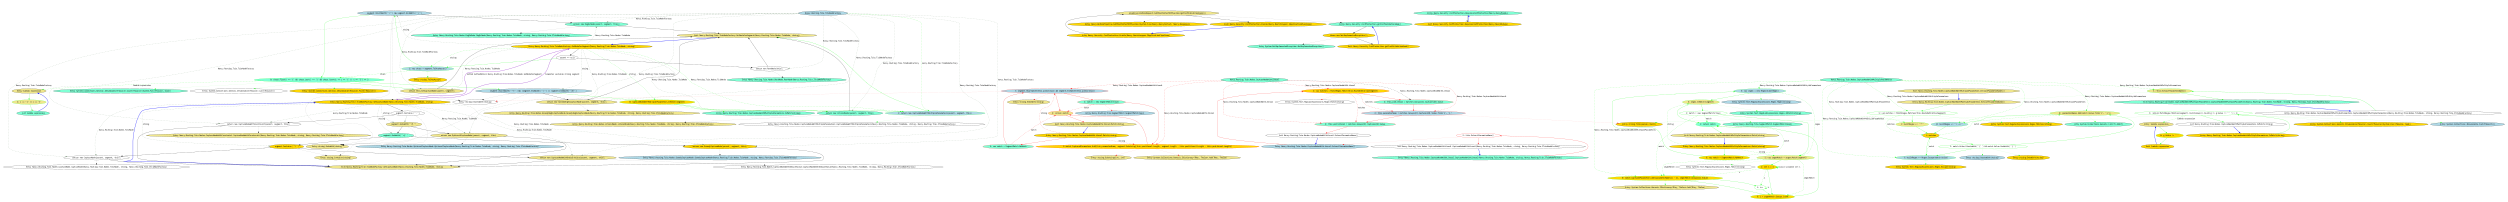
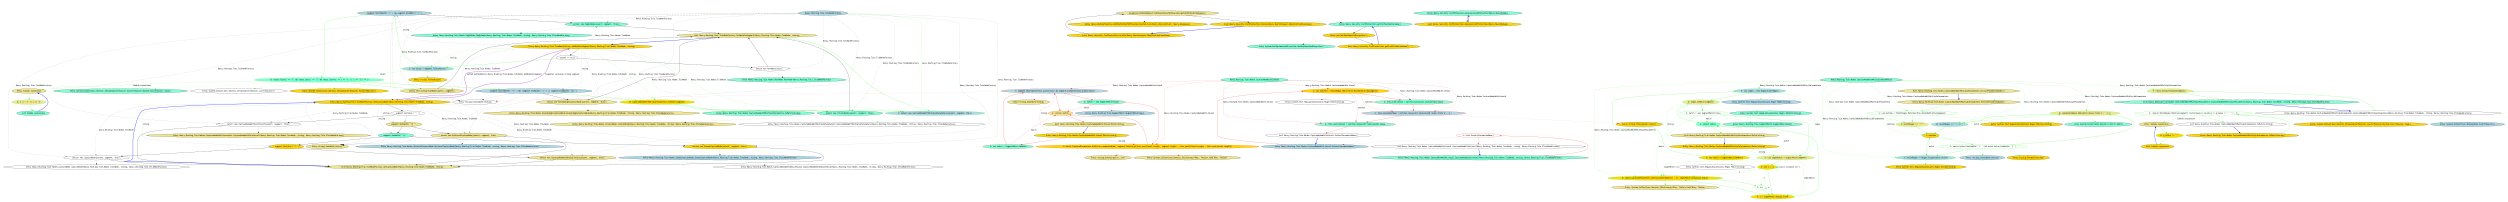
node "Entry string.Contains(string)": removed
